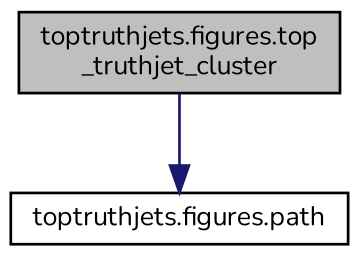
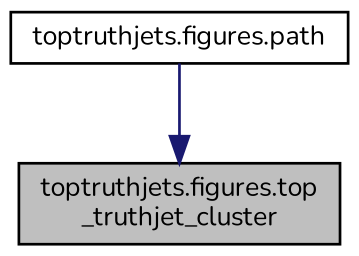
edge "toptruthjets.figures.top _truthjet_cluster" -> "toptruthjets.figures.path": reversed
